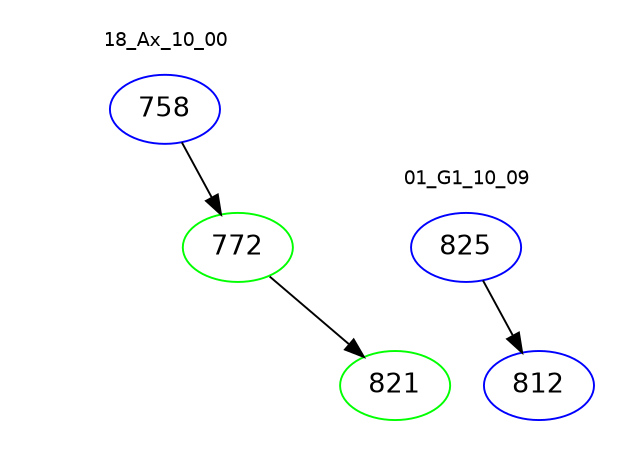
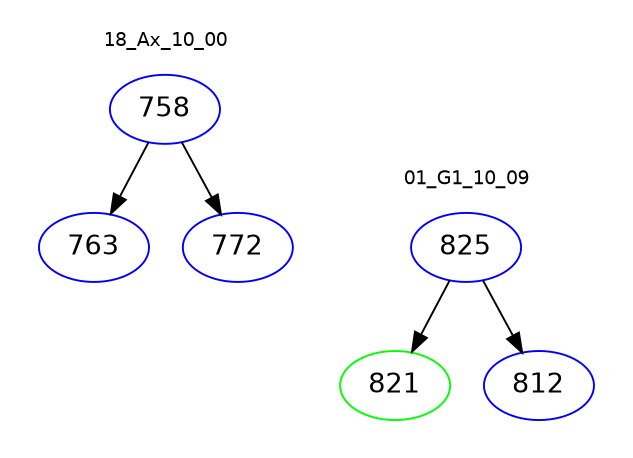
node "763": added
node "772": color green -> blue
edge "772" -> "821": now "825" -> "821"
